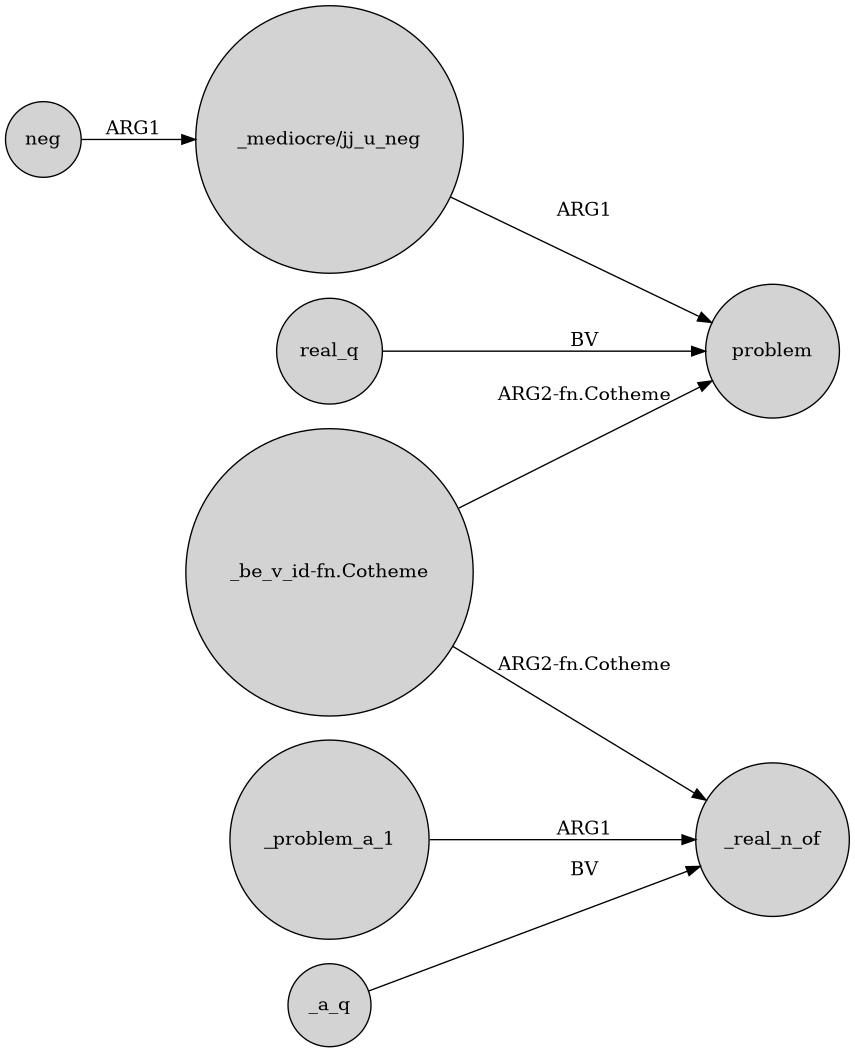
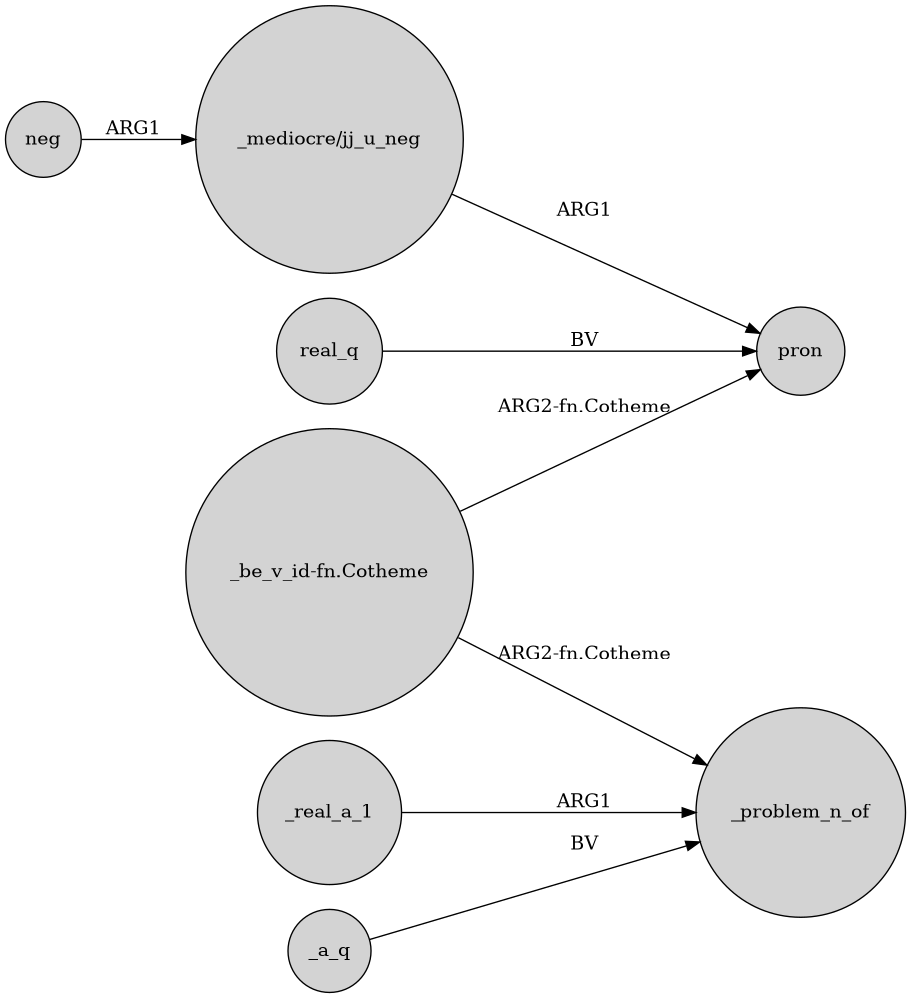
node "problem": label "problem" -> "pron"
node "_problem_a_1": label "_problem_a_1" -> "_real_a_1"
node "_real_n_of": label "_real_n_of" -> "_problem_n_of"
